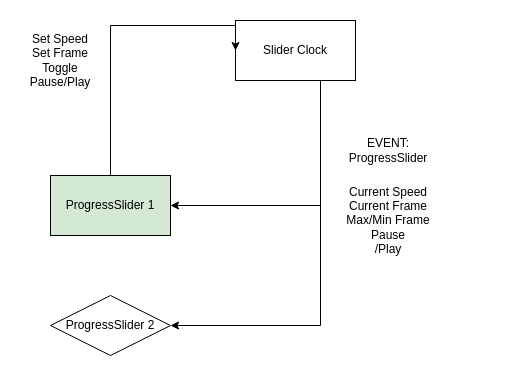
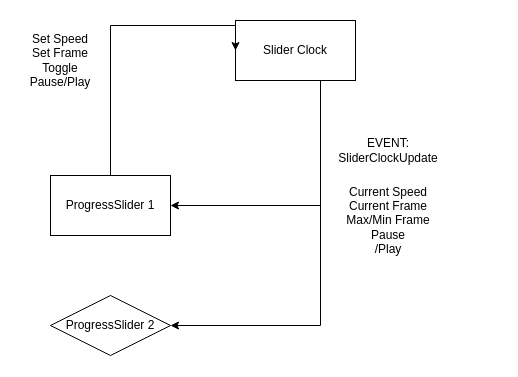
node "EVENT: ProgressSlider": label "EVENT: ProgressSlider" -> "EVENT: SliderClockUpdate"
node "ProgressSlider 1": fillcolor #d5e8d4 -> #ffffff
